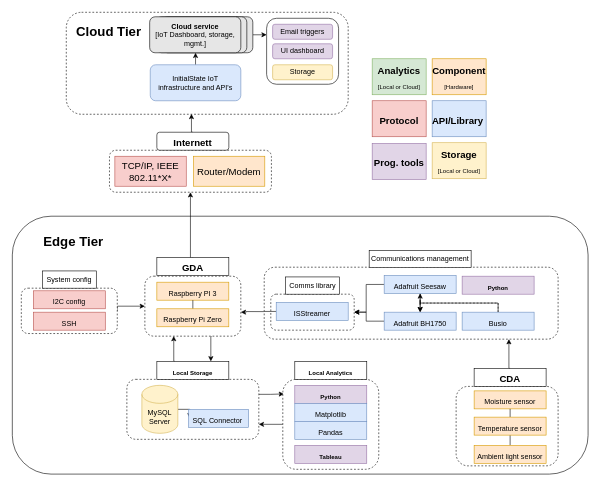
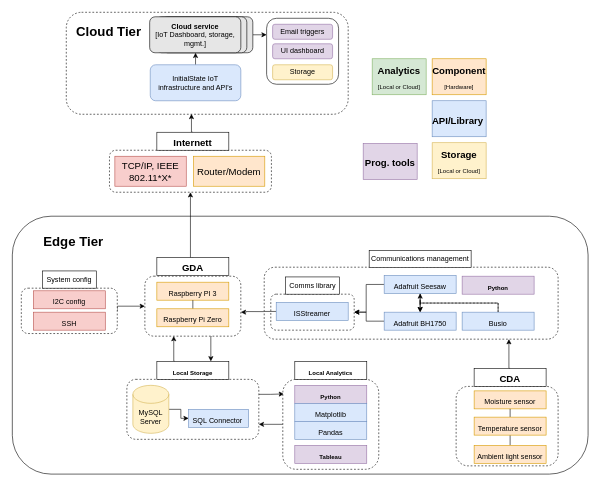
node "Protocol": removed
node "Internett": shape rounded rectangle -> rectangle
node "Prog. tools": moved (399, 162) -> (390, 162)
node "MySQL Server": moved (160, 410) -> (151, 410)
